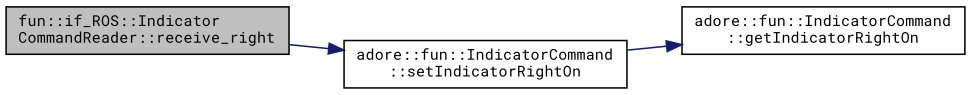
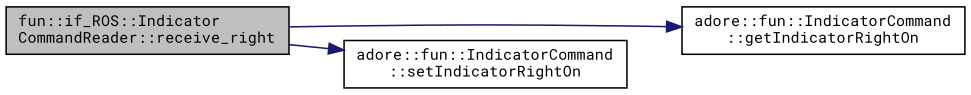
edge "adore::fun::IndicatorCommand ::setIndicatorRightOn" -> "adore::fun::IndicatorCommand ::getIndicatorRightOn": now "fun::if_ROS::Indicator CommandReader::receive_right" -> "adore::fun::IndicatorCommand ::getIndicatorRightOn"
